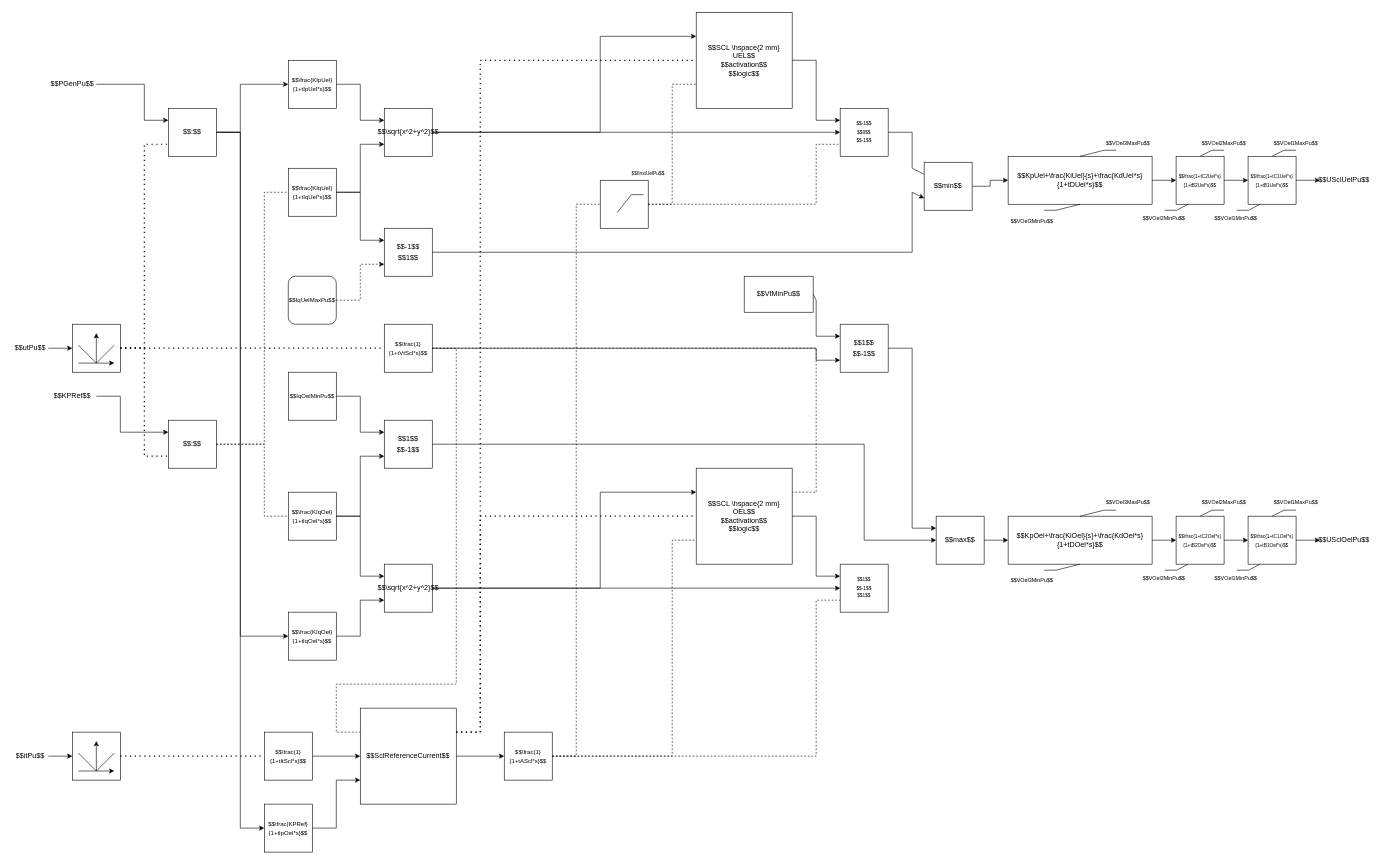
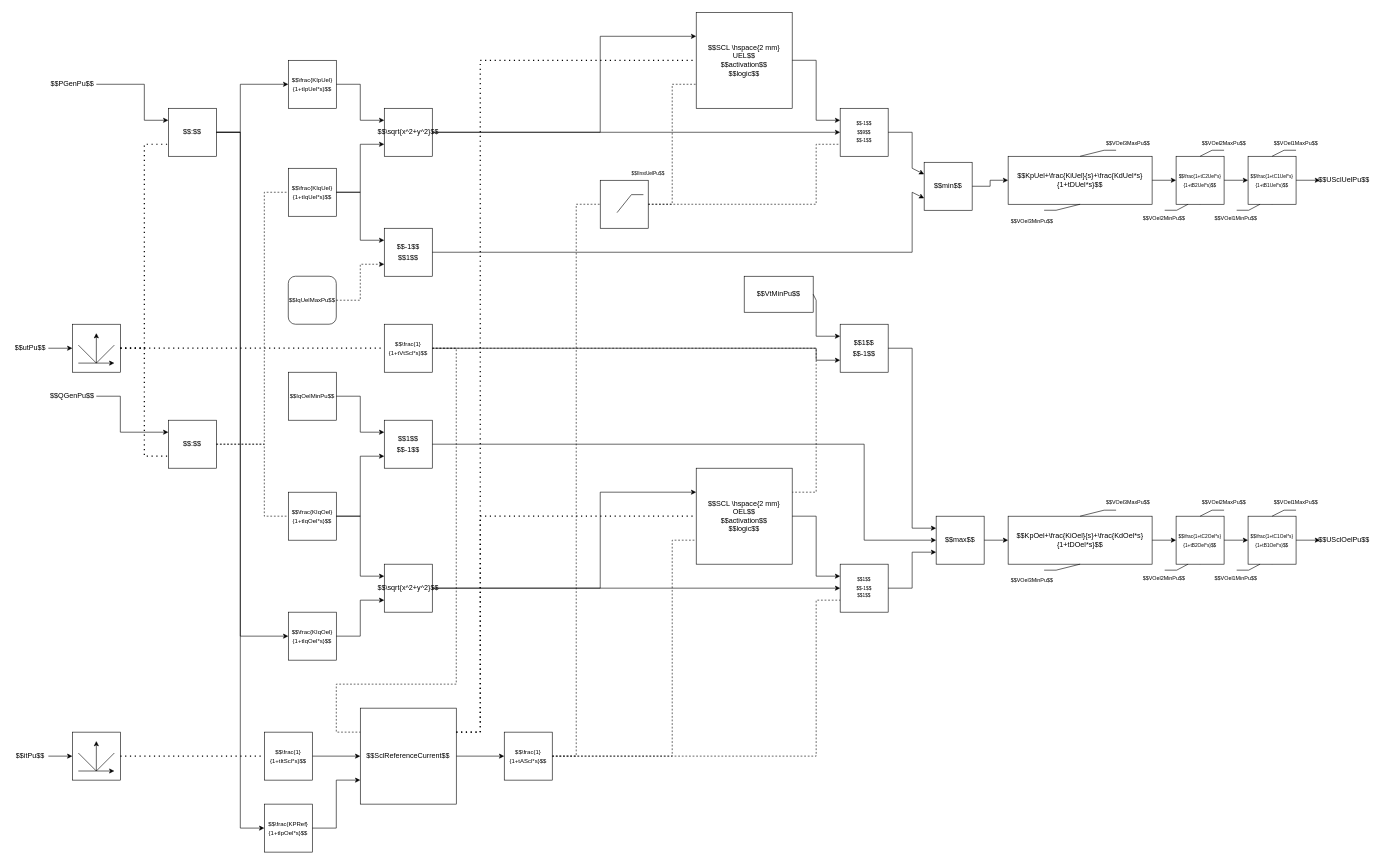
edge "$$-1$$ $$9$$ $$-1$$" -- "$$min$$": arrowhead none -> classic
node "$$KPRef$$": label "$$KPRef$$" -> "$$QGenPu$$"
edge "$$1$$ $$-1$$ $$1$$" -> "$$max$$": added
